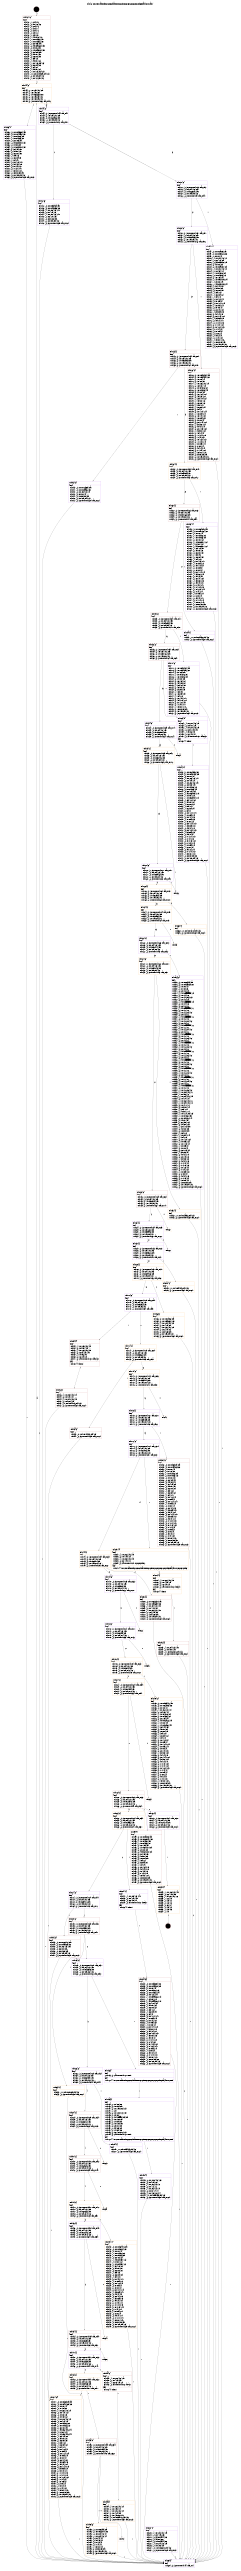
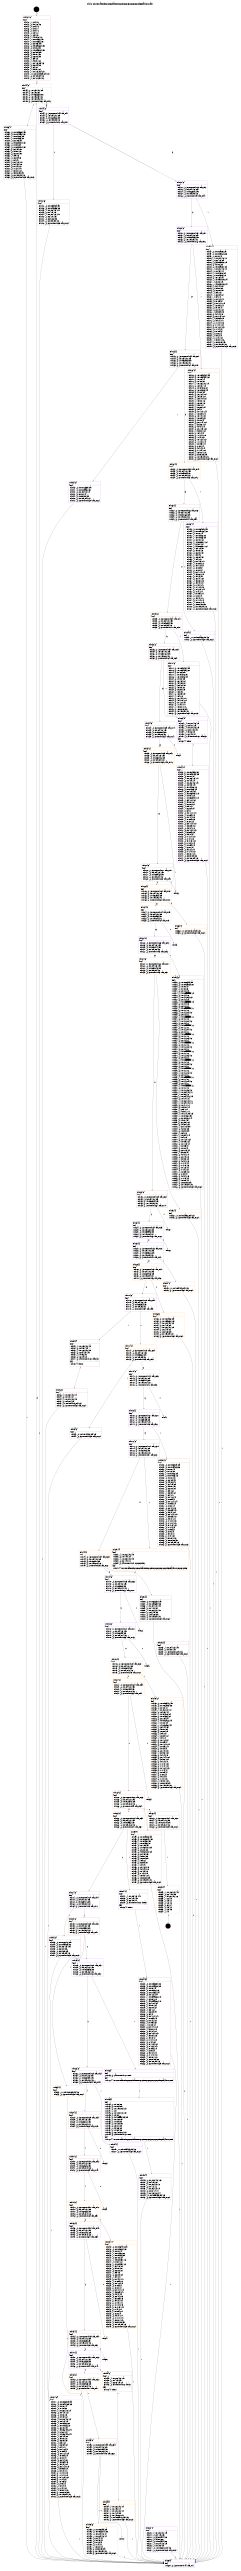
node "0x4020c4 [15]": removed
